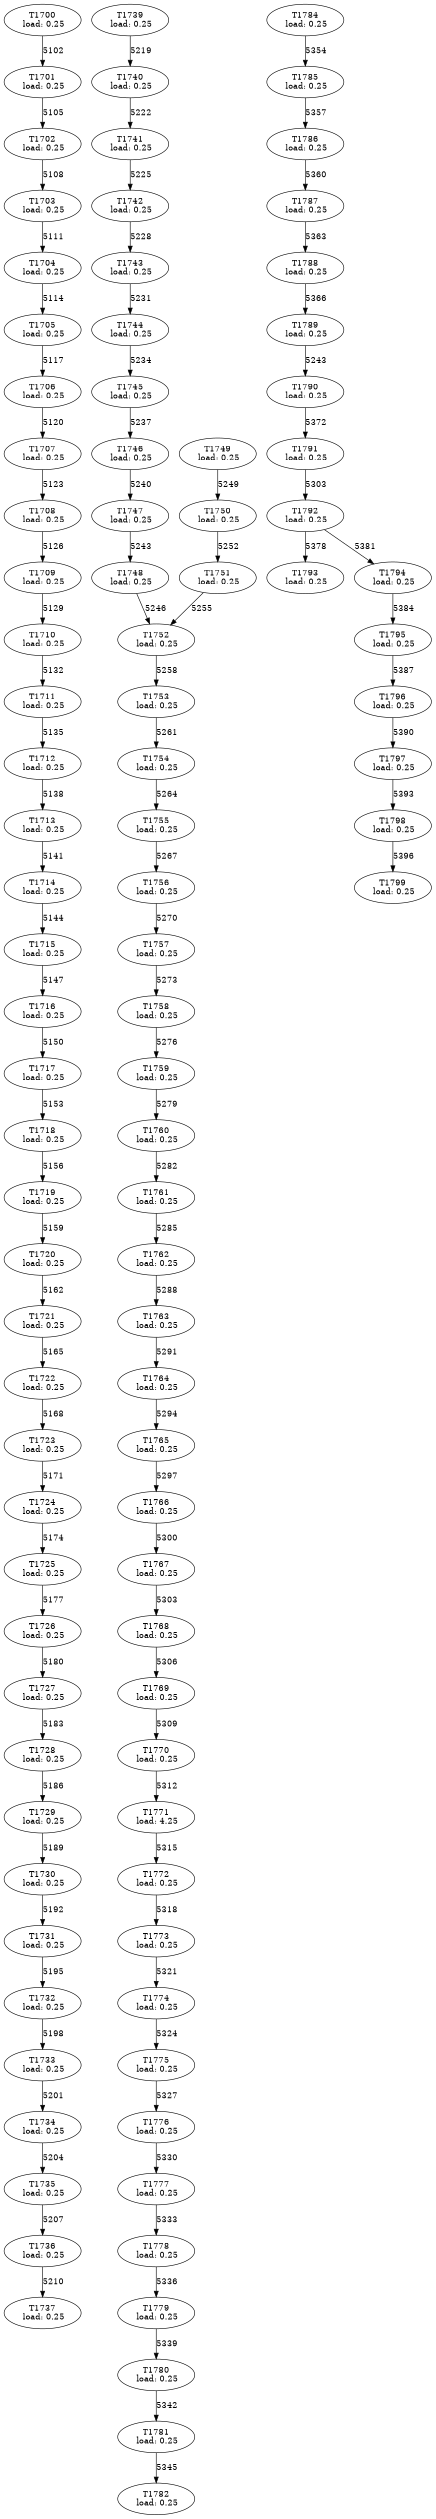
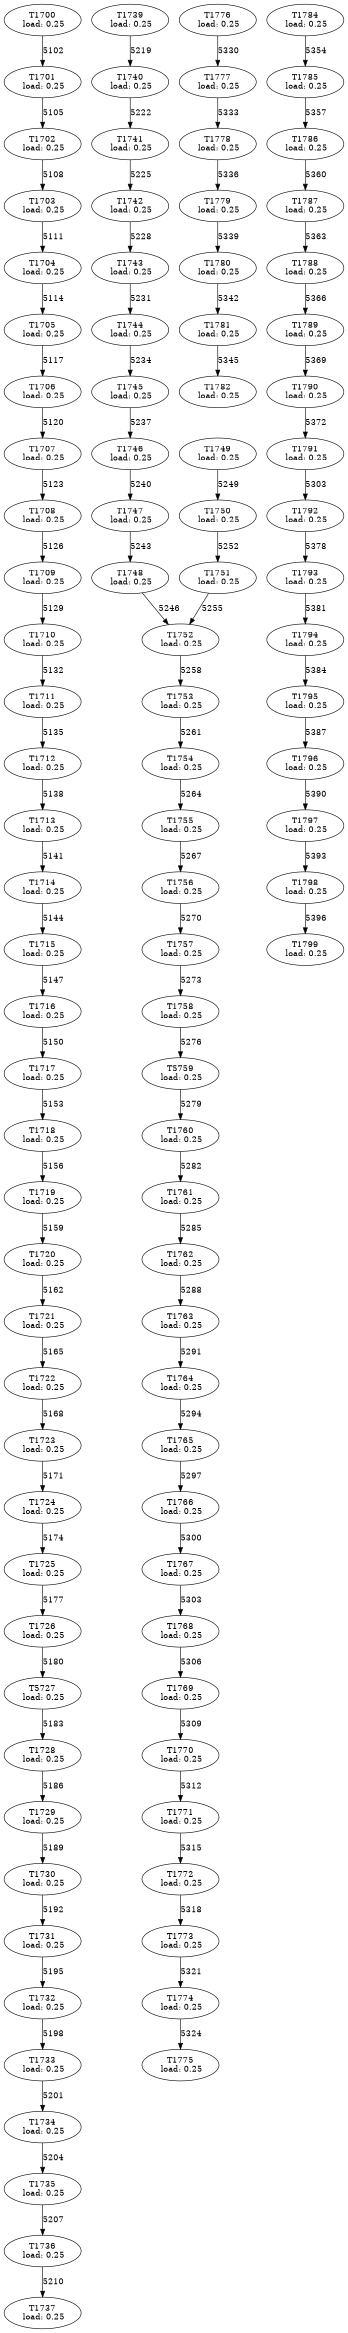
edge "T1789 load: 0.25" -> "T1790 load: 0.25": label "5243" -> "5369"
edge "T1792 load: 0.25" -> "T1794 load: 0.25": now "T1793 load: 0.25" -> "T1794 load: 0.25"
node "T1759 load: 0.25": label "T1759 load: 0.25" -> "T5759 load: 0.25"
node "T1727 load: 0.25": label "T1727 load: 0.25" -> "T5727 load: 0.25"
node "T1771 load: 4.25": label "T1771 load: 4.25" -> "T1771 load: 0.25"
edge "T1775 load: 0.25" -> "T1776 load: 0.25": removed, label "5327"
